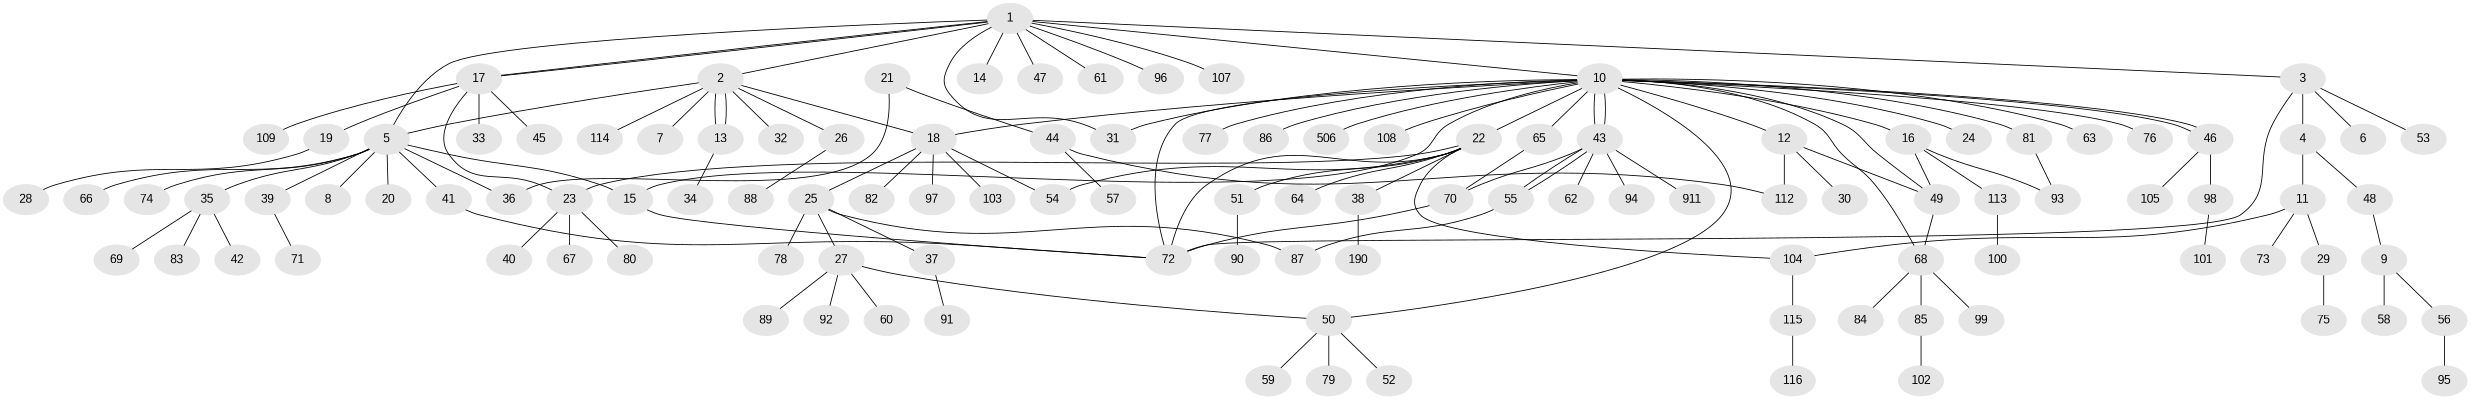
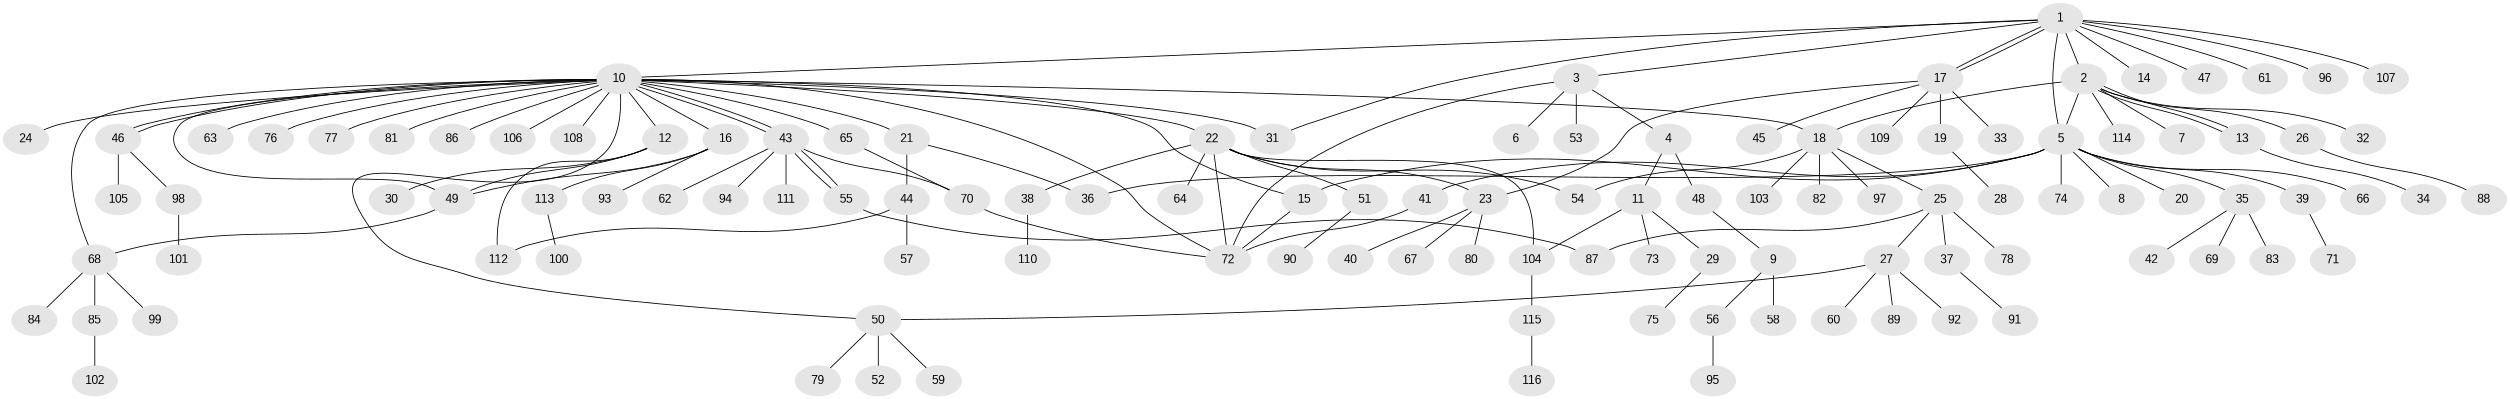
edge "10" -- "21": added
node "506": label "506" -> "106"
edge "81" -- "93": removed
node "911": label "911" -> "111"
node "190": label "190" -> "110"
